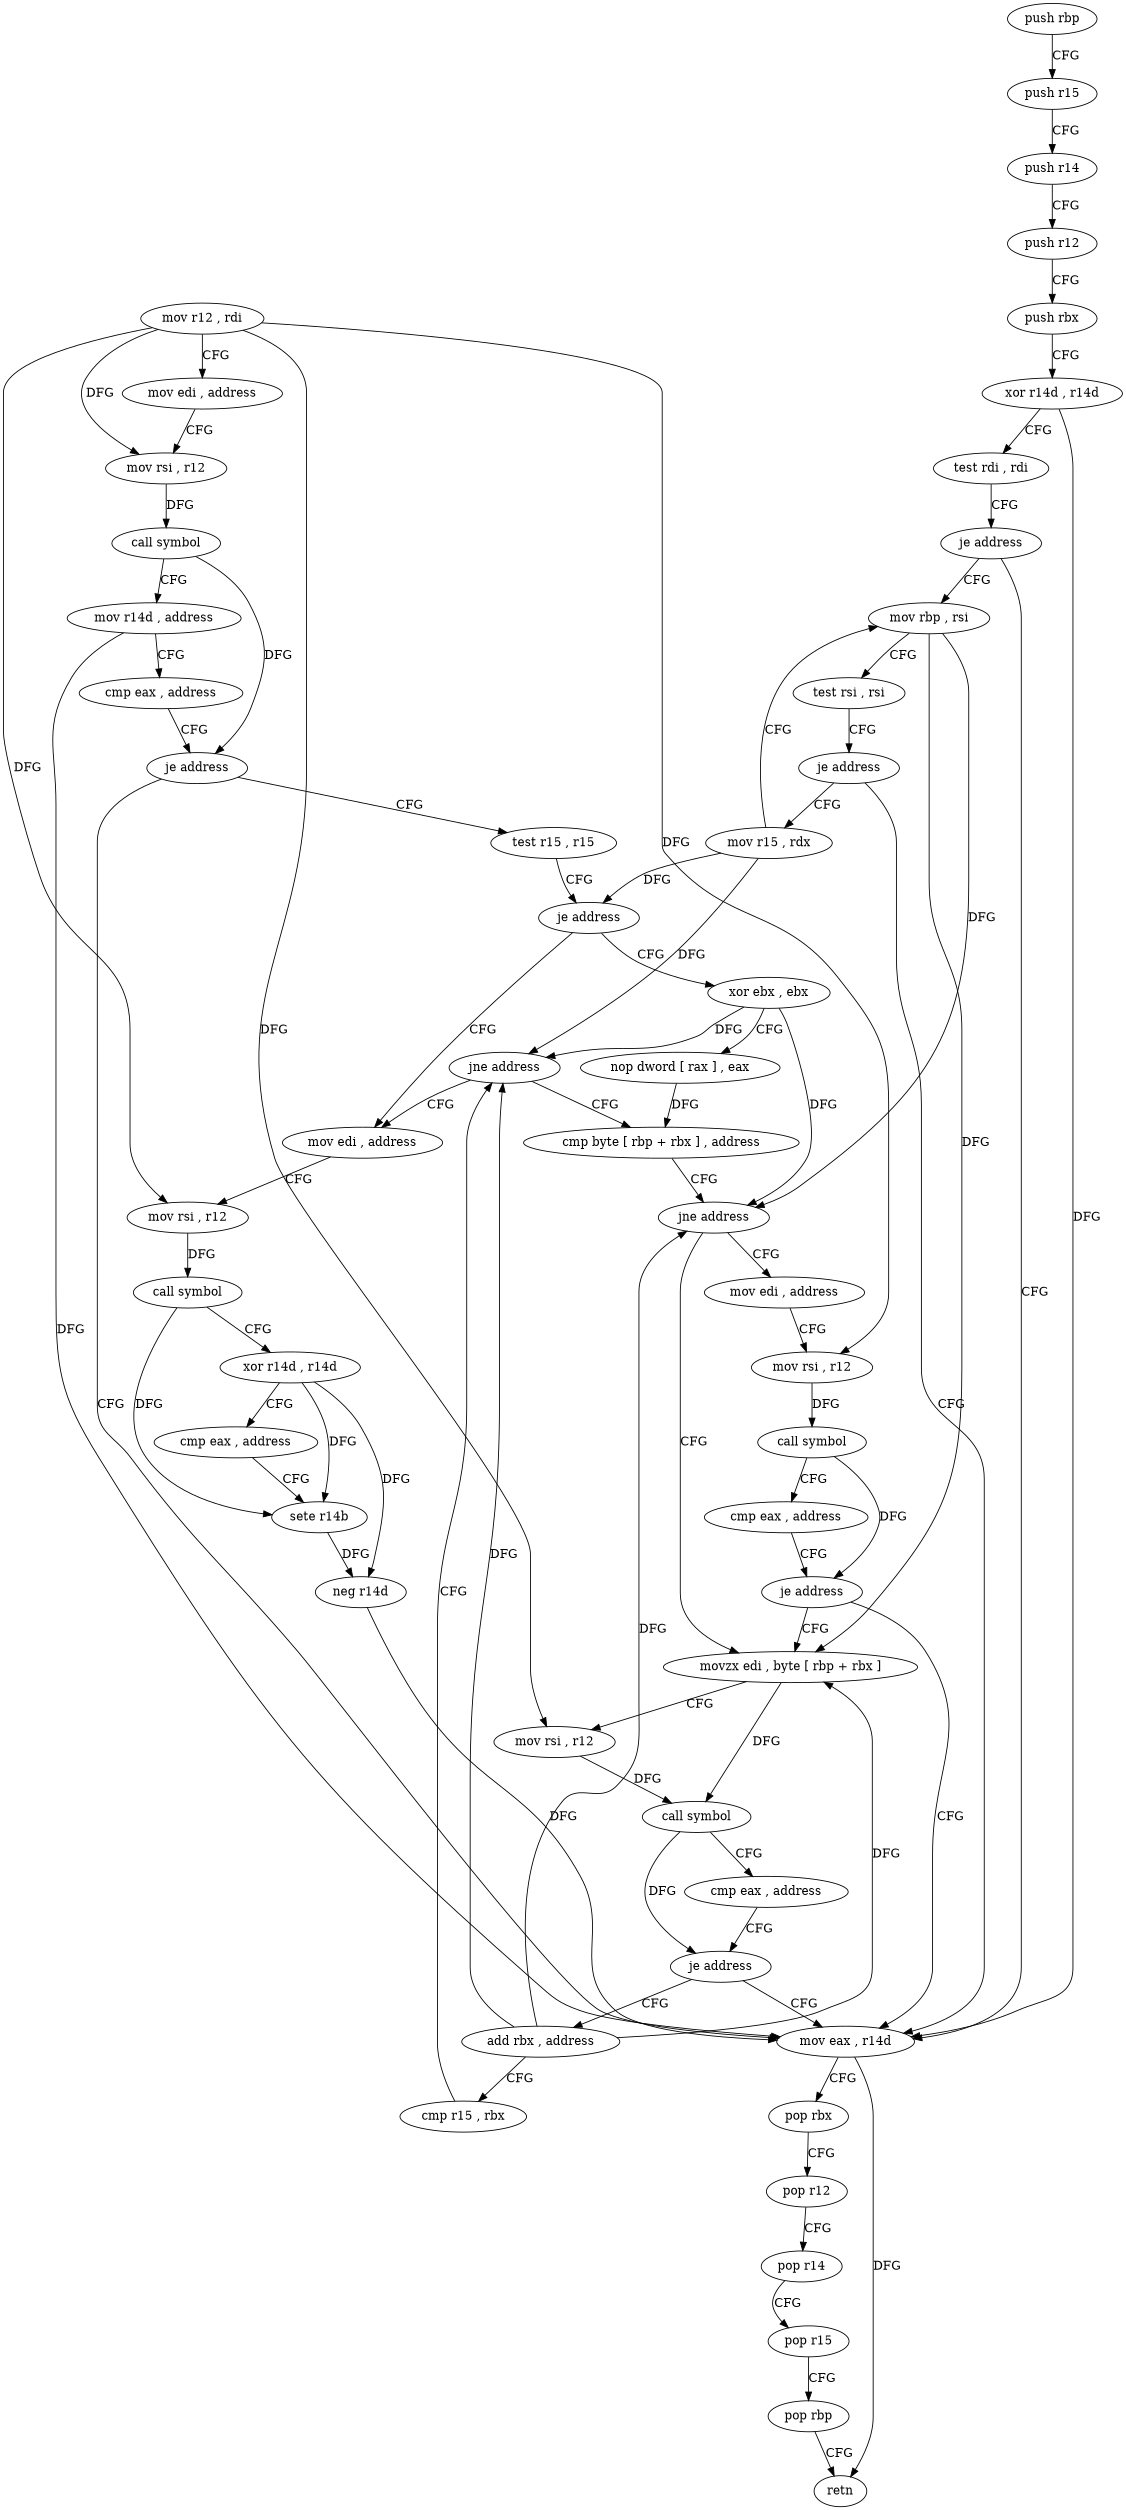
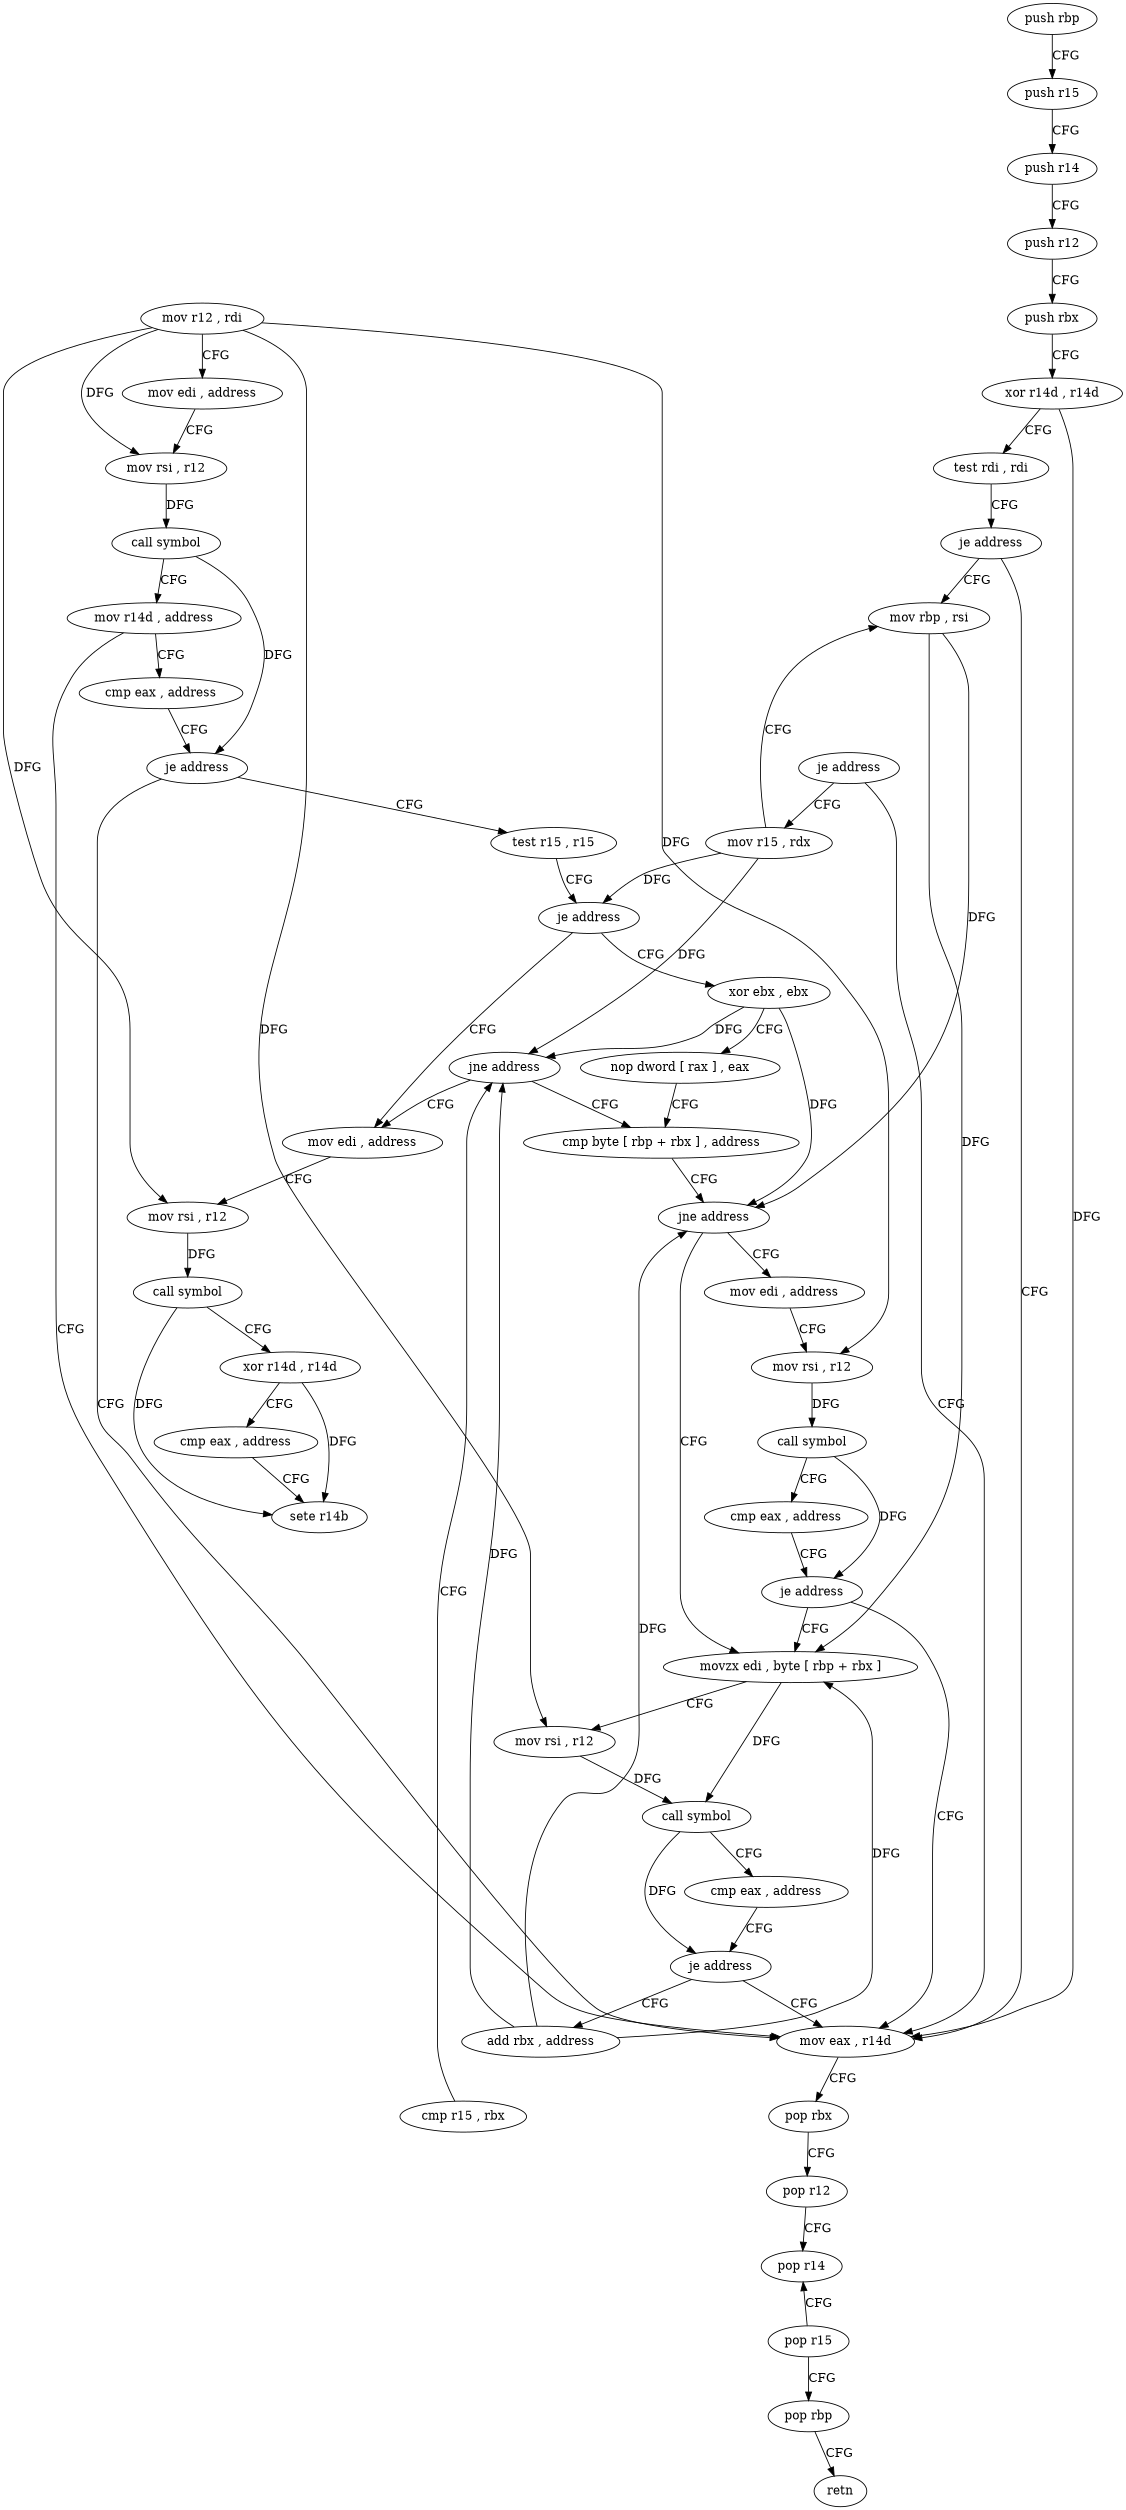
node "test rsi , rsi": removed
edge "nop dword [ rax ] , eax" -> "cmp byte [ rbp + rbx ] , address": label "DFG" -> "CFG"
edge "mov r14d , address" -> "mov eax , r14d": label "DFG" -> "CFG"
node "neg r14d": removed
edge "add rbx , address" -> "cmp r15 , rbx": removed, label "CFG"
edge "mov eax , r14d" -> "retn": removed, label "DFG"
edge "pop r14" -> "pop r15": reversed
